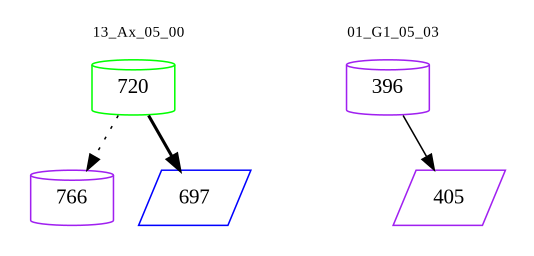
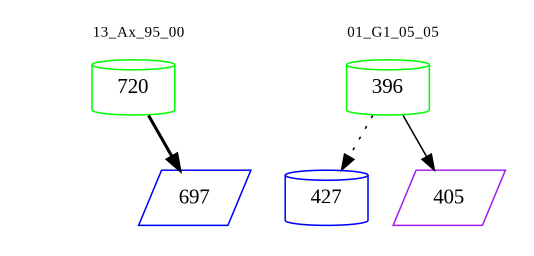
cluster "13_Ax_05_00": label "13_Ax_05_00" -> "13_Ax_95_00"
cluster "01_G1_05_03": label "01_G1_05_03" -> "01_G1_05_05"
node "396": color purple -> green
node "766": removed
node "427": added
